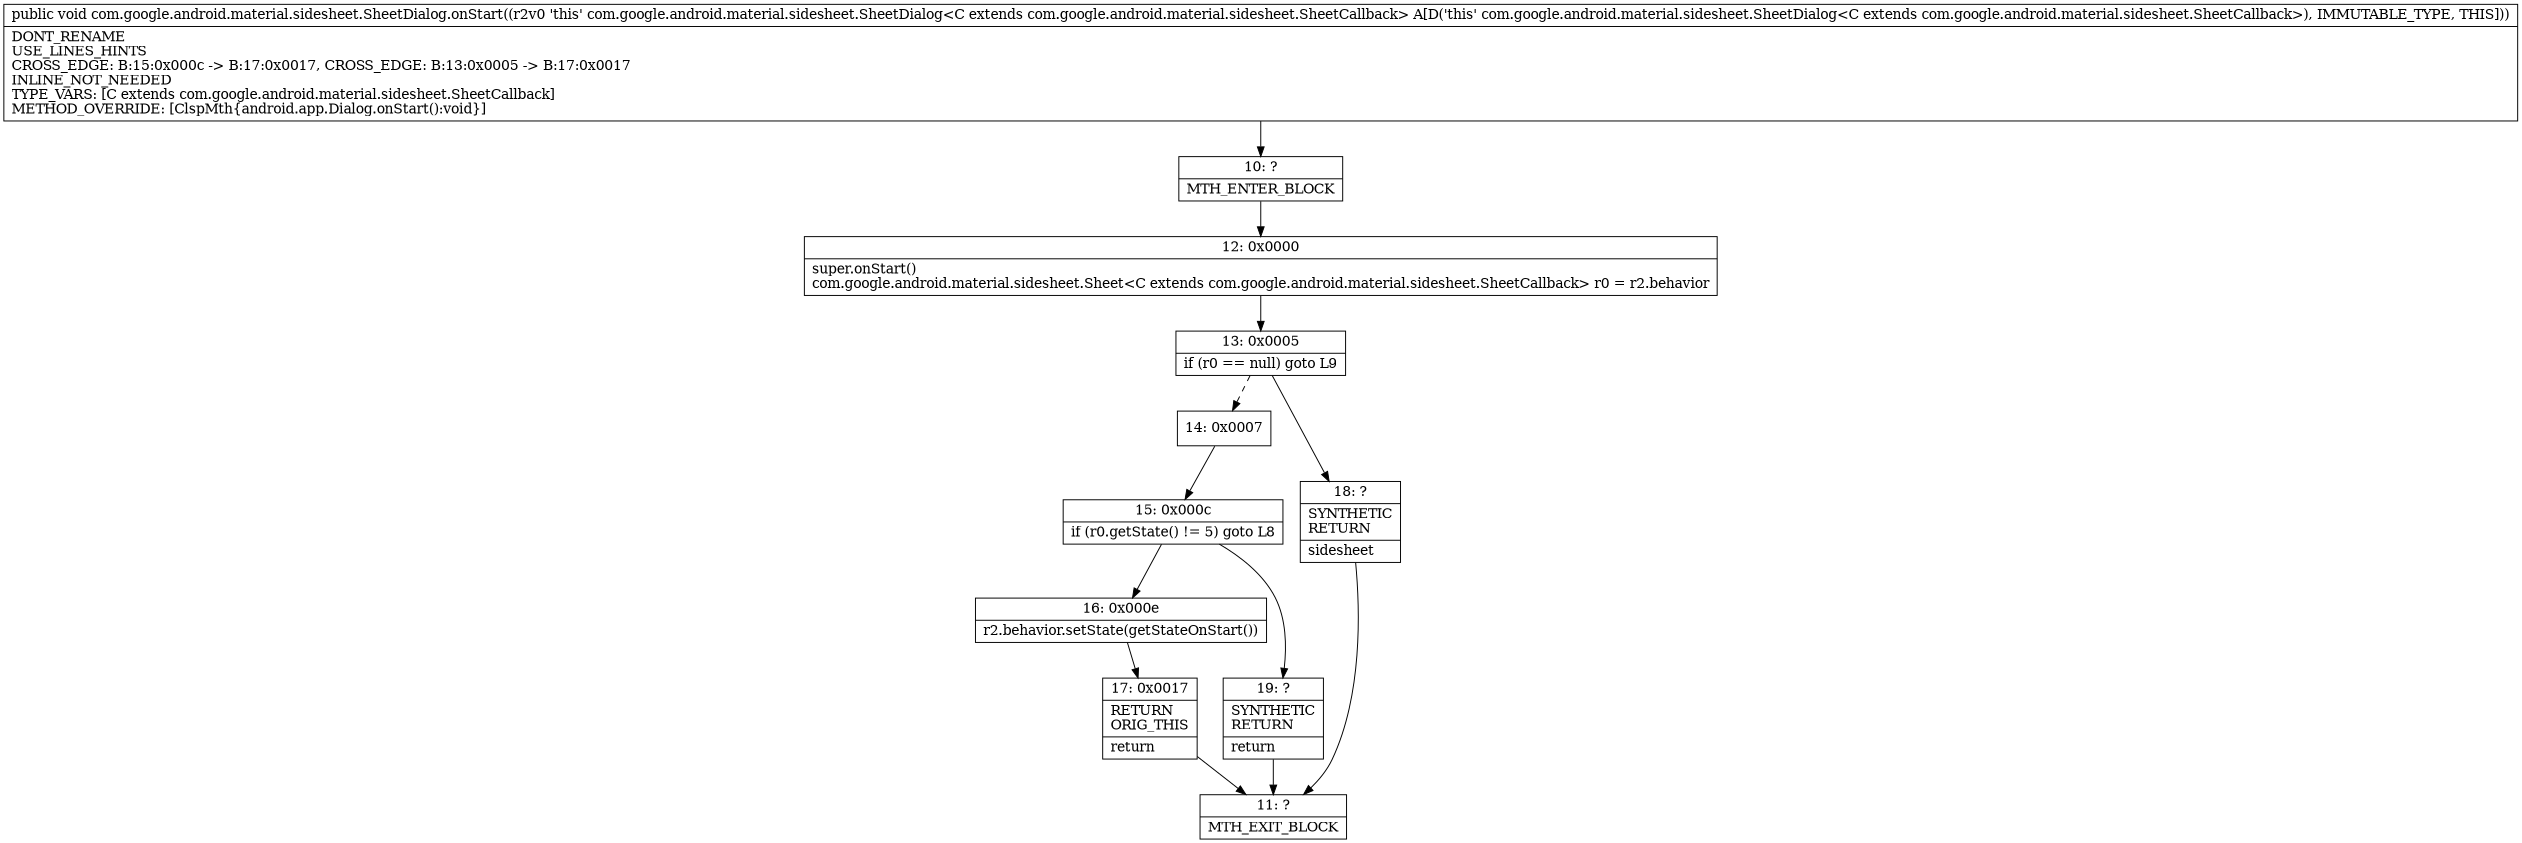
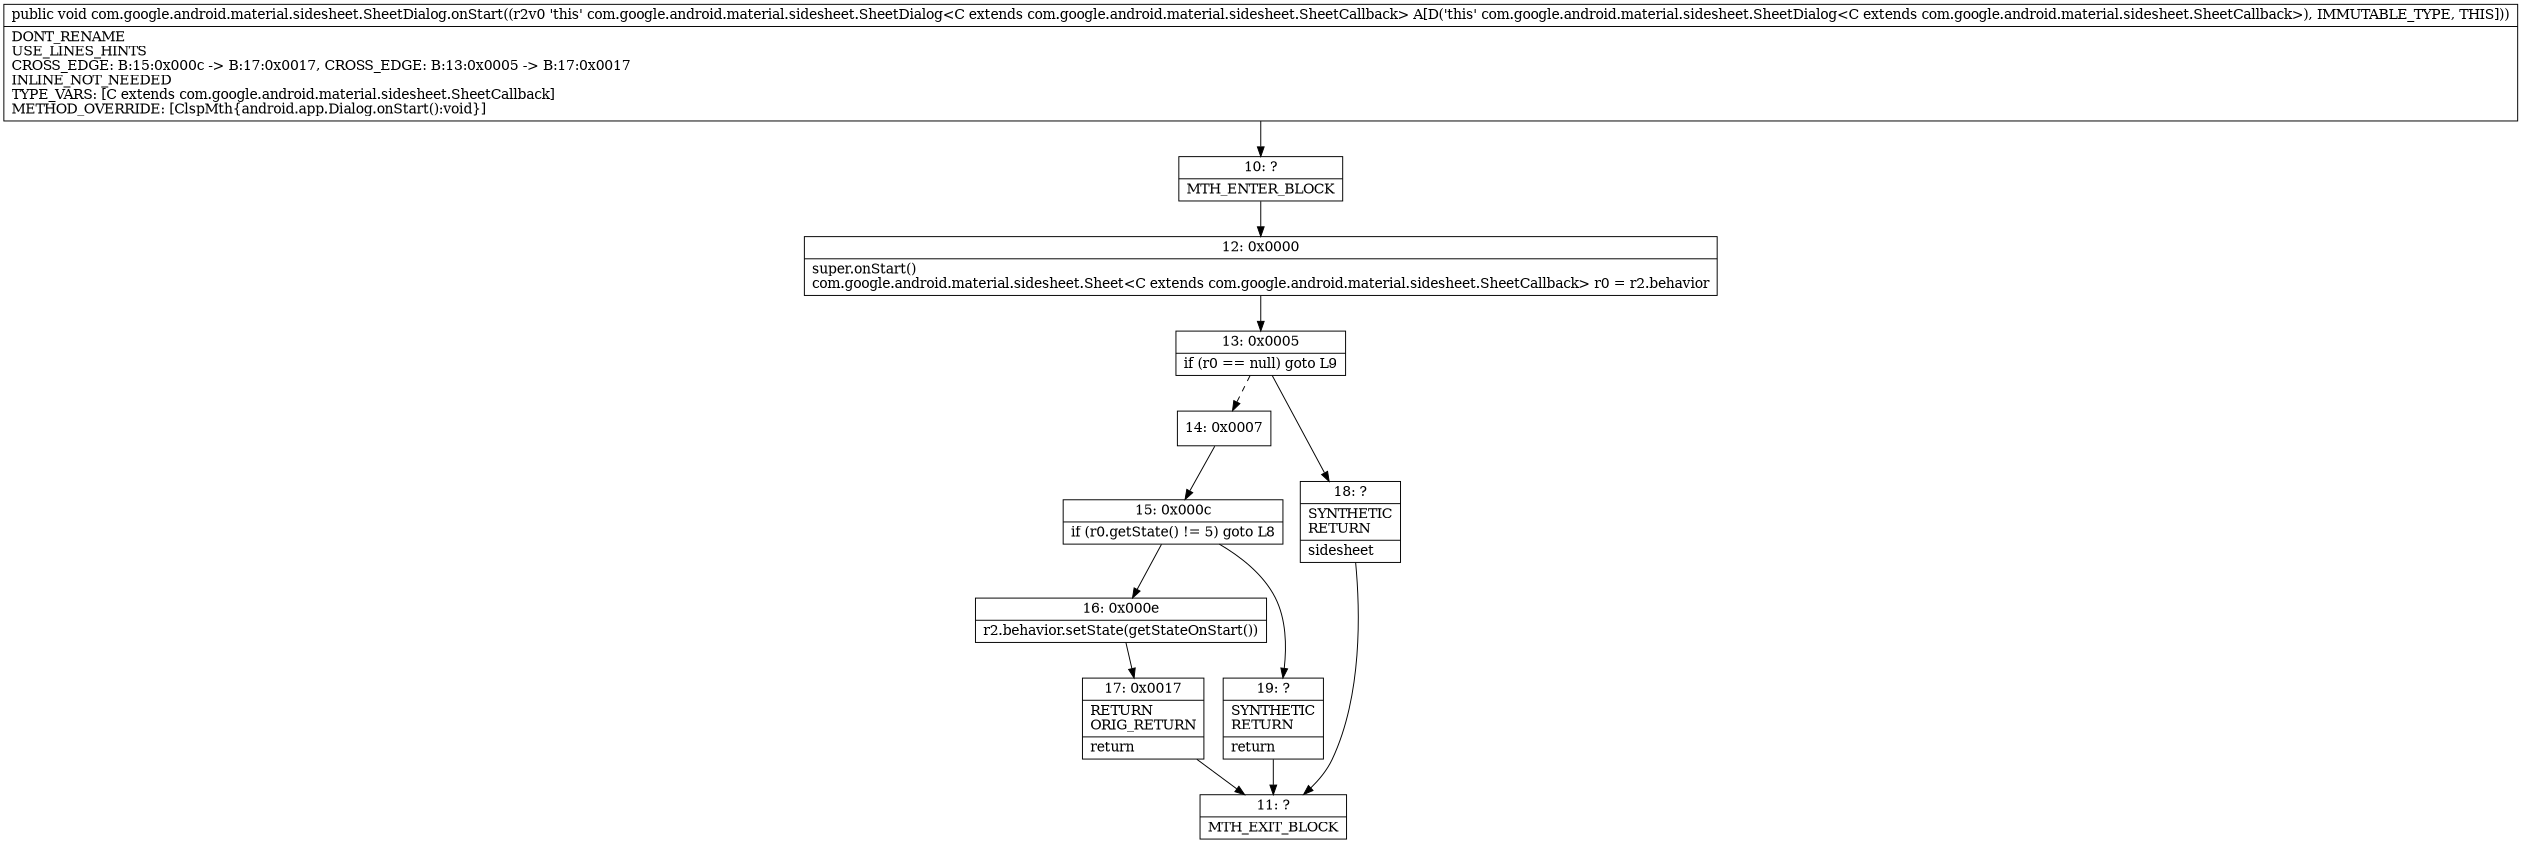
node "17: 0x0017": text "ORIG_THIS" -> "ORIG_RETURN"
